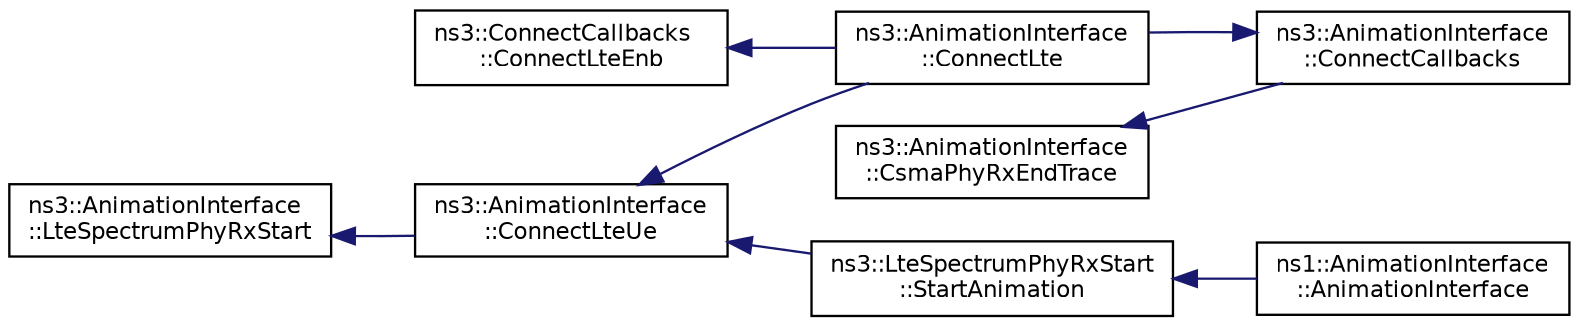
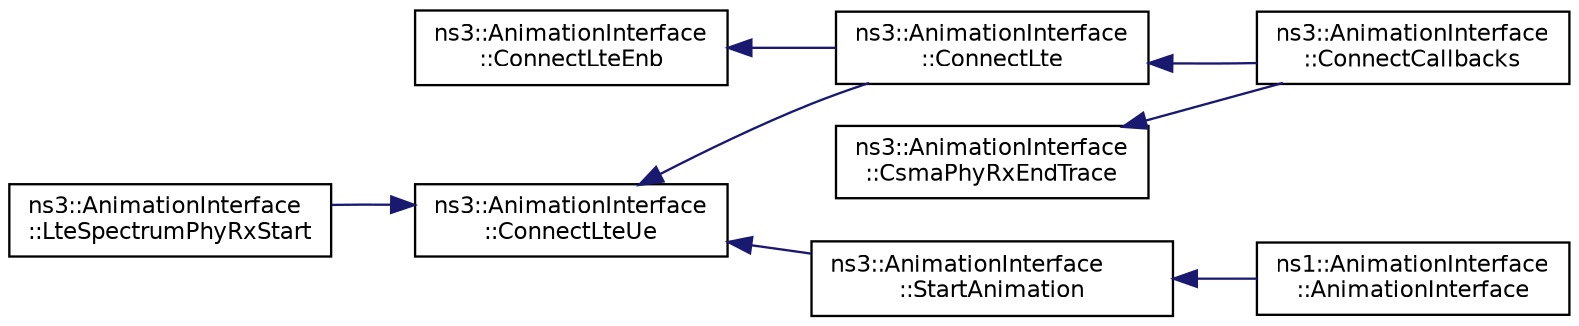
edge "ns3::AnimationInterface ::ConnectLte" -> "ns3::AnimationInterface ::ConnectCallbacks": reversed
node "ns3::ConnectCallbacks ::ConnectLteEnb": label "ns3::ConnectCallbacks ::ConnectLteEnb" -> "ns3::AnimationInterface ::ConnectLteEnb"
edge "ns3::AnimationInterface ::ConnectLteUe" -> "ns3::AnimationInterface ::LteSpectrumPhyRxStart": reversed
node "ns3::LteSpectrumPhyRxStart ::StartAnimation": label "ns3::LteSpectrumPhyRxStart ::StartAnimation" -> "ns3::AnimationInterface ::StartAnimation"
